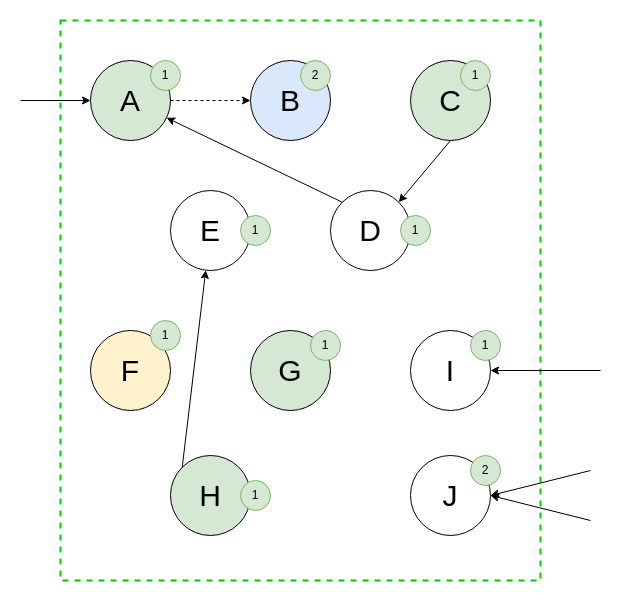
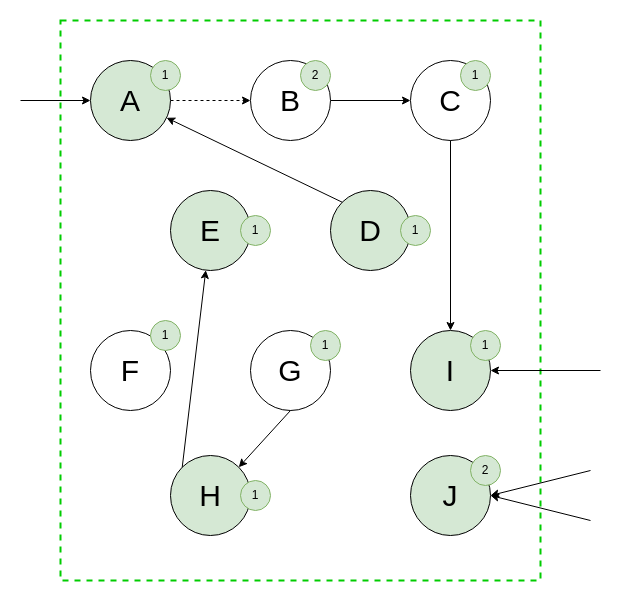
node "B": fillcolor #dae8fc -> #ffffff
edge "B" -> "C": added
node "C": fillcolor #d5e8d4 -> #ffffff
edge "C" -> "D": now "C" -> "I"
node "E": fillcolor #ffffff -> #d5e8d4
node "D": fillcolor #ffffff -> #d5e8d4
node "F": fillcolor #fff2cc -> #ffffff
node "G": fillcolor #d5e8d4 -> #ffffff
node "I": fillcolor #ffffff -> #d5e8d4
edge "G" -> "H": added
node "J": fillcolor #ffffff -> #d5e8d4
